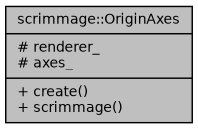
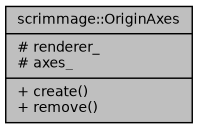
node "scrimmage::OriginAxes": text "+ scrimmage()" -> "+ remove()"
